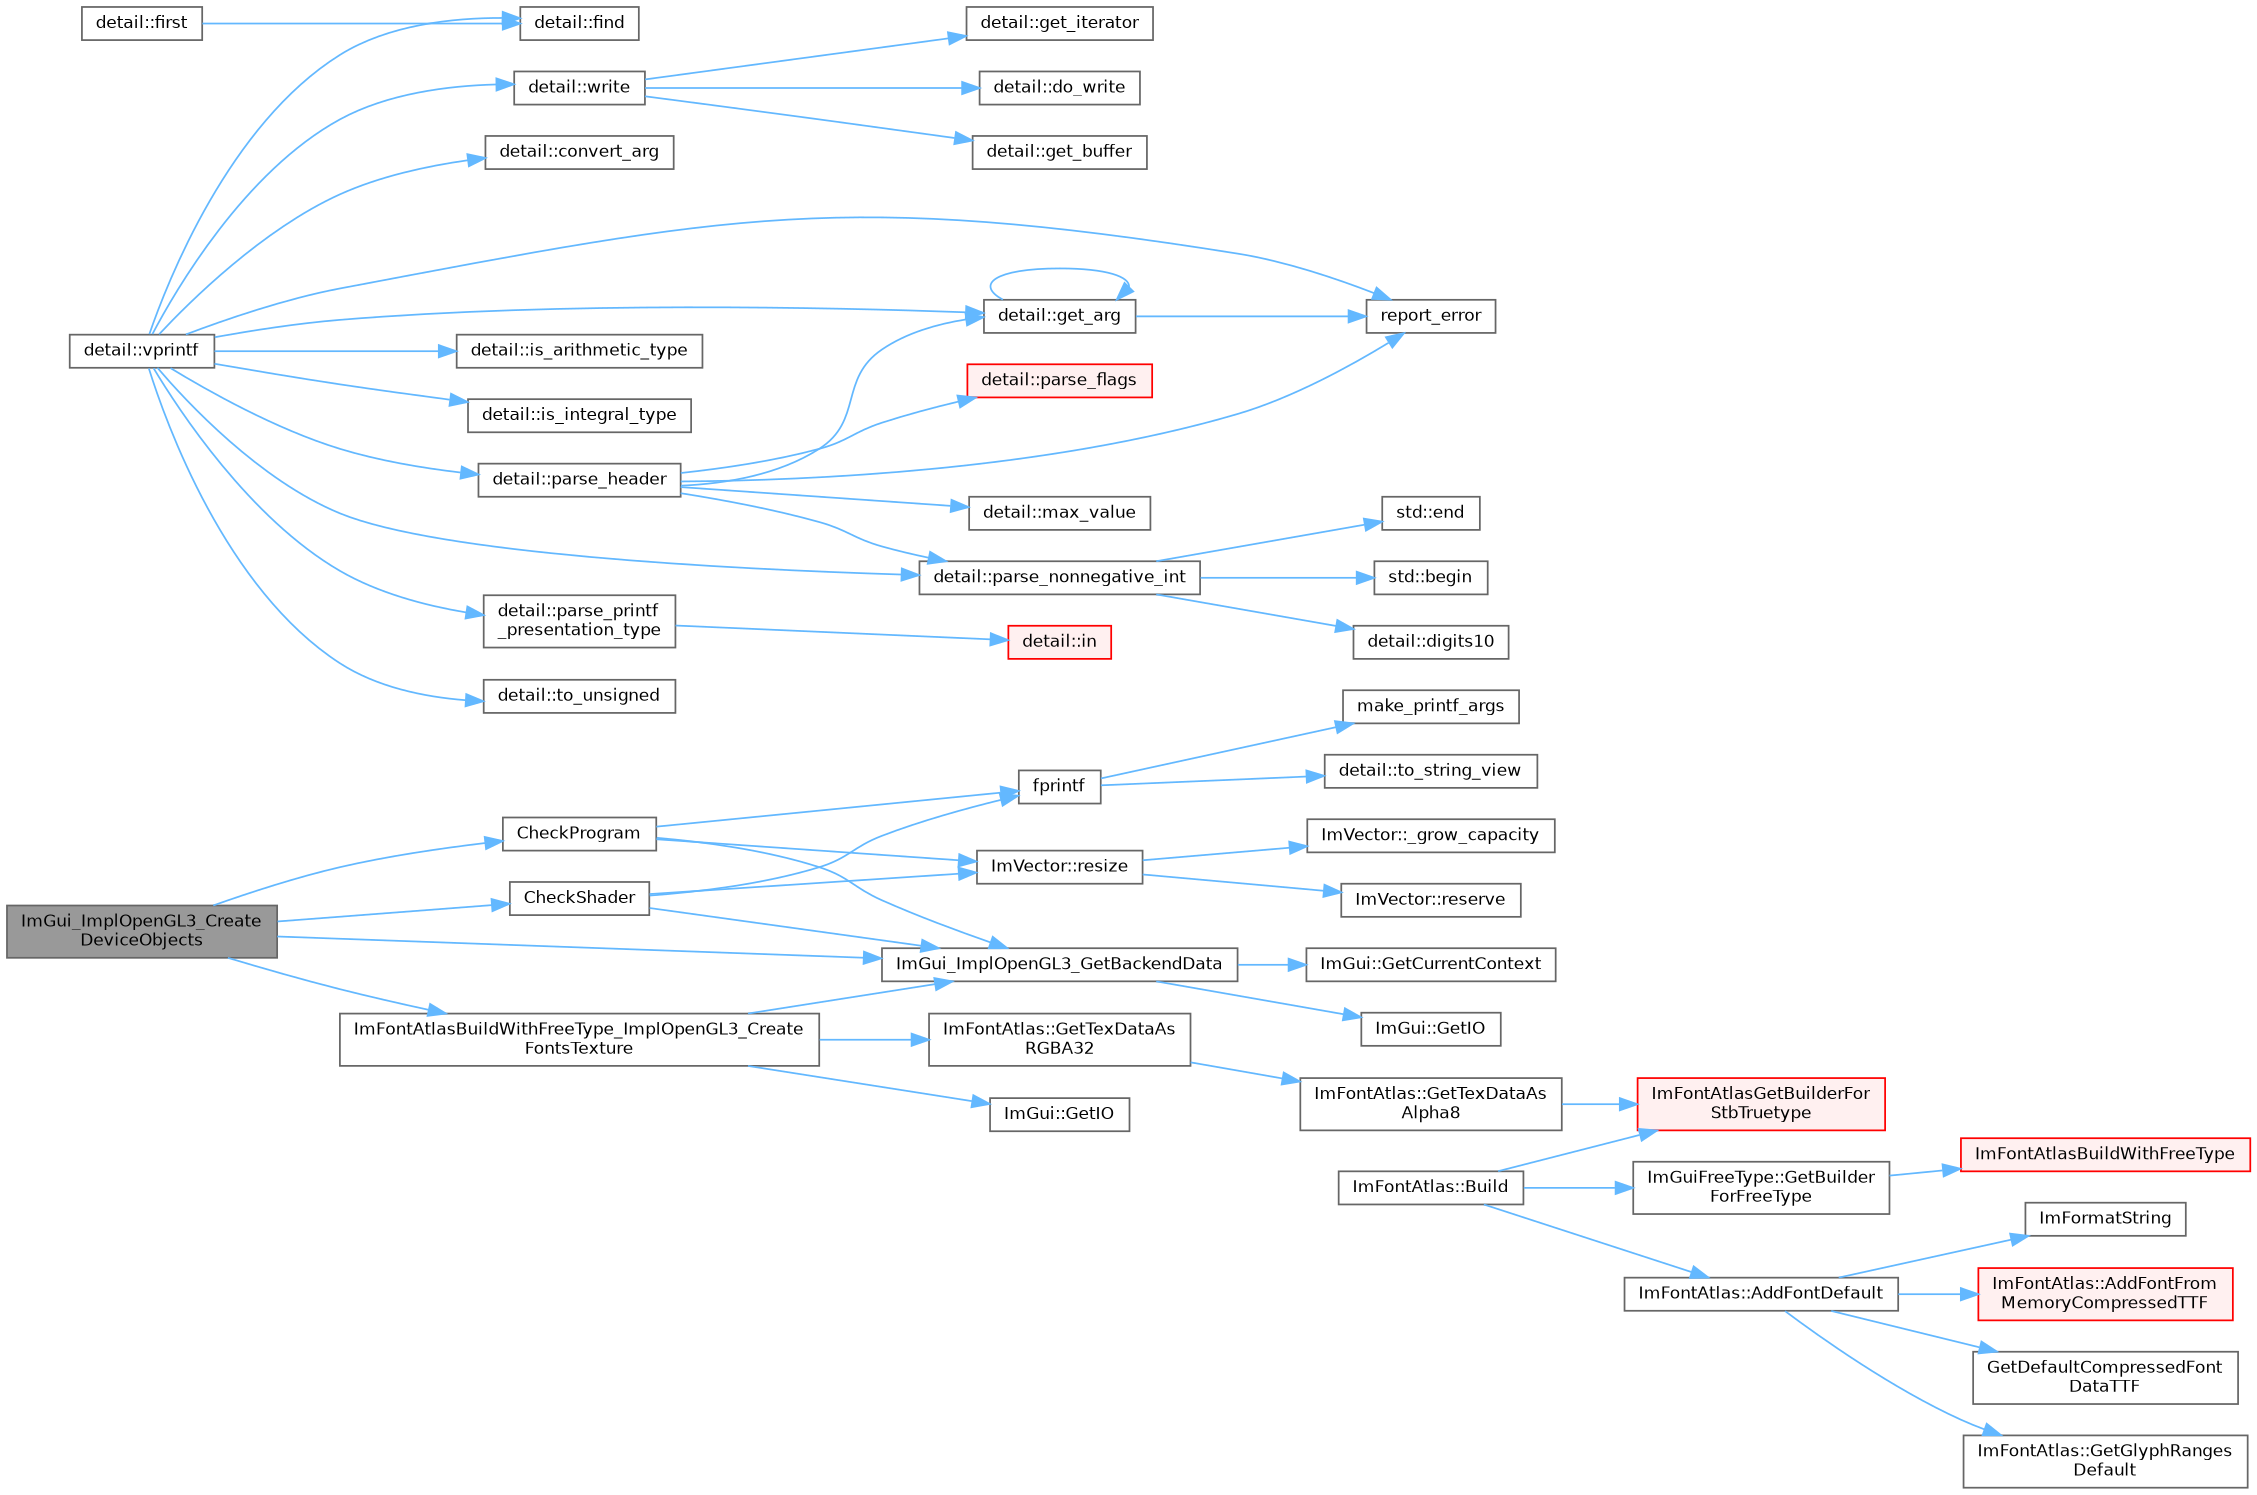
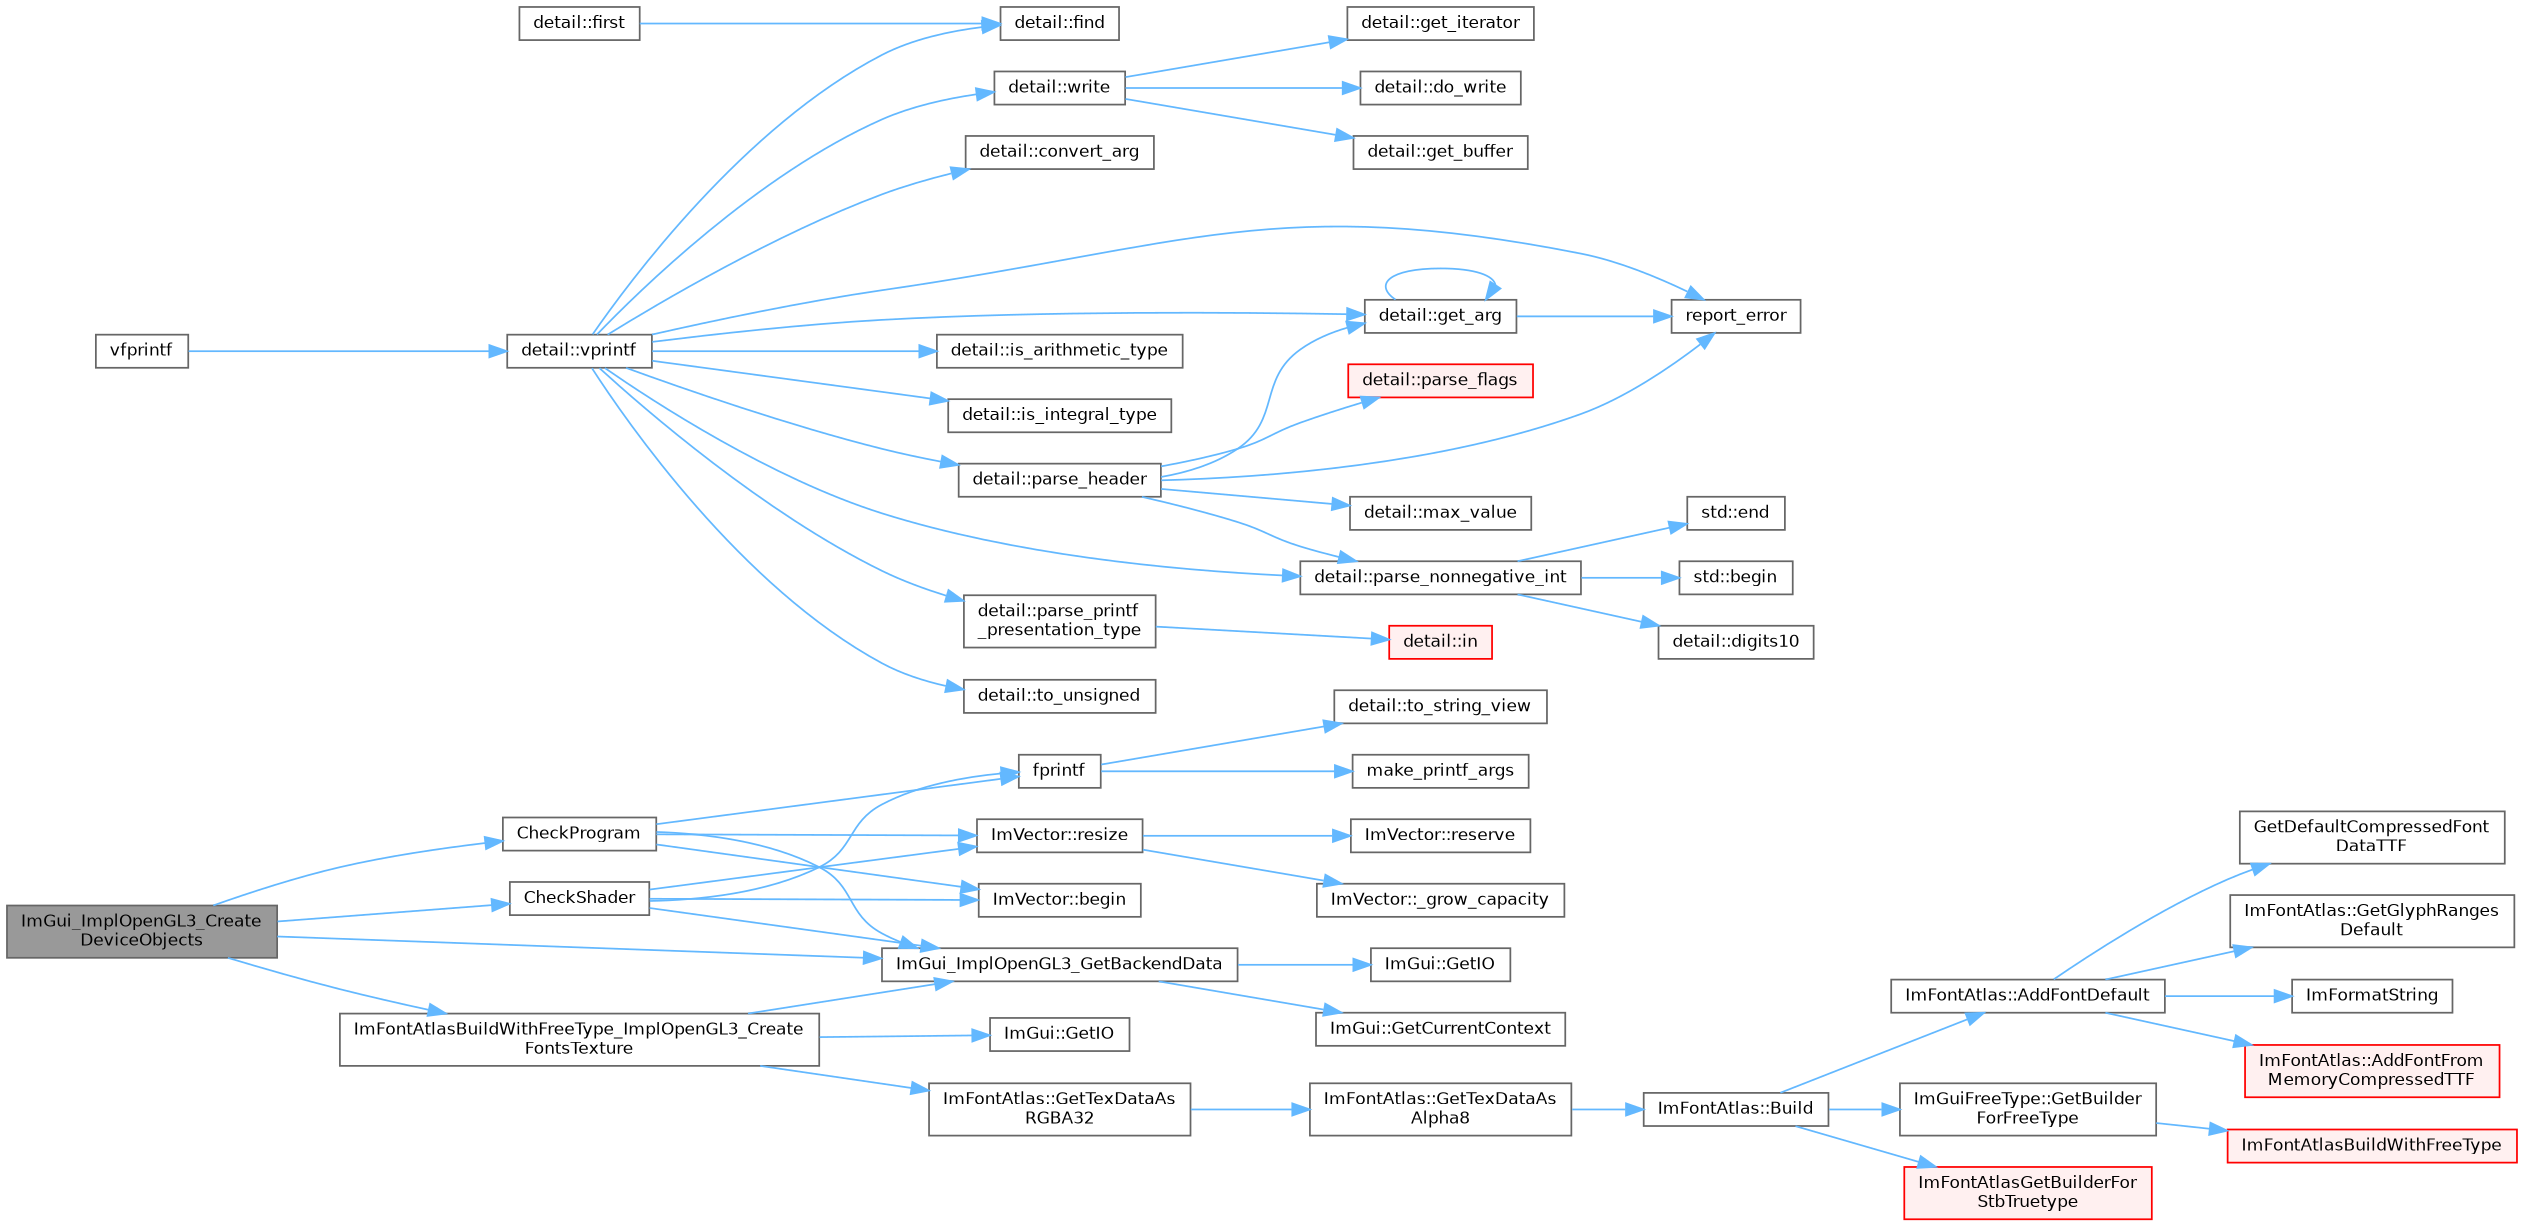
node "vfprintf": added
node "ImVector::begin": added
edge "ImFontAtlas::GetTexDataAs Alpha8" -> "ImFontAtlasGetBuilderFor StbTruetype": now "ImFontAtlas::GetTexDataAs Alpha8" -> "ImFontAtlas::Build"
